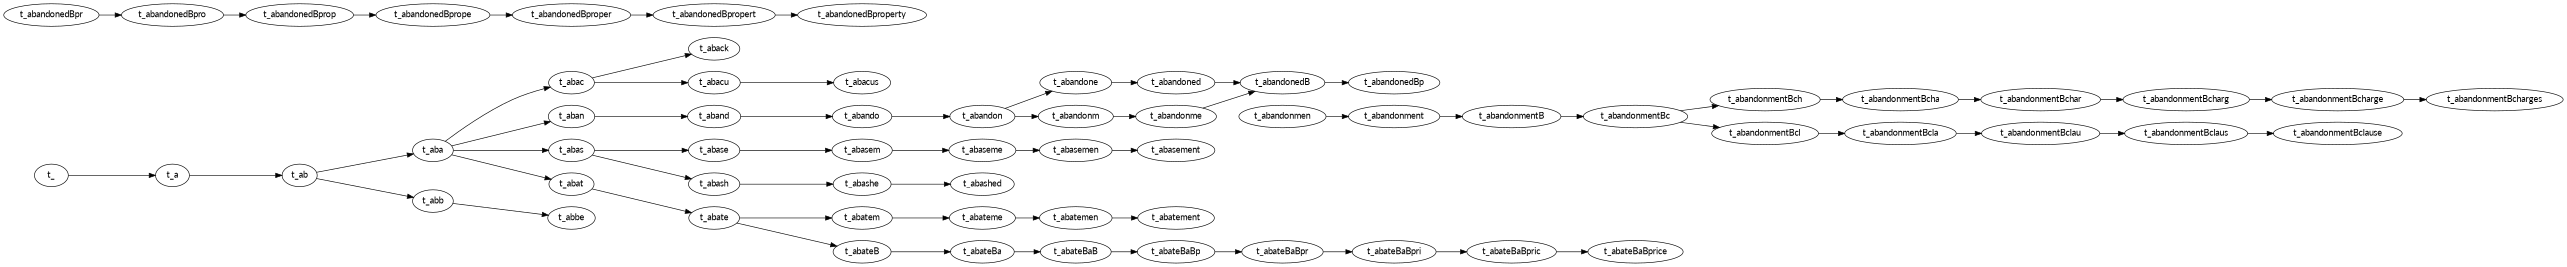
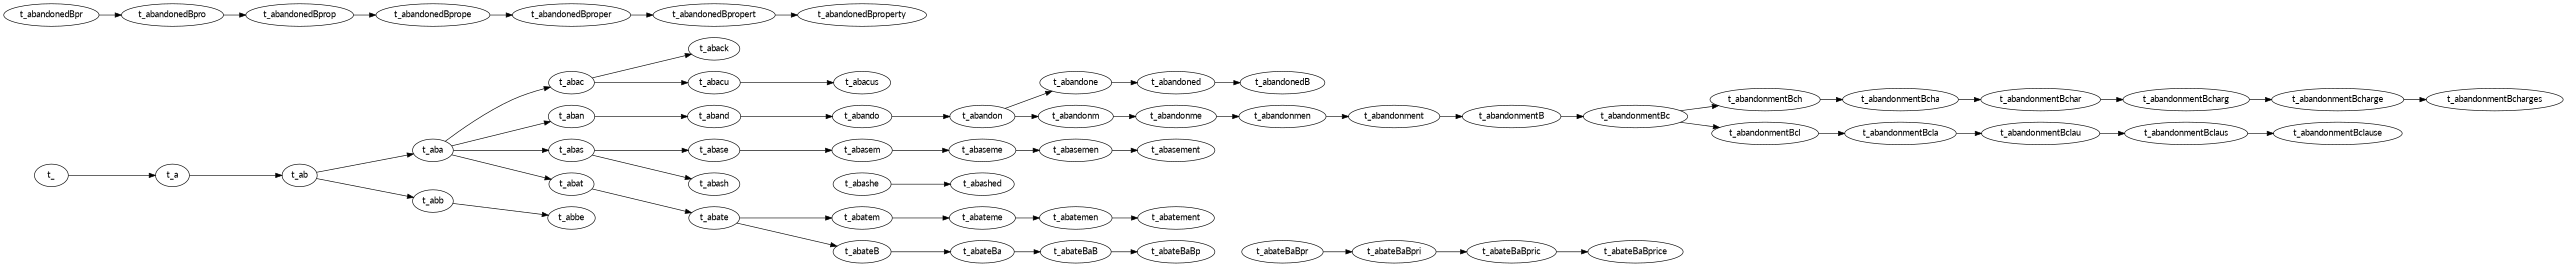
node "t_abandonedBp": removed
edge "t_abandonme" -> "t_abandonedB": now "t_abandonme" -> "t_abandonmen"
edge "t_abash" -> "t_abashe": removed
edge "t_abateBaBp" -> "t_abateBaBpr": removed
